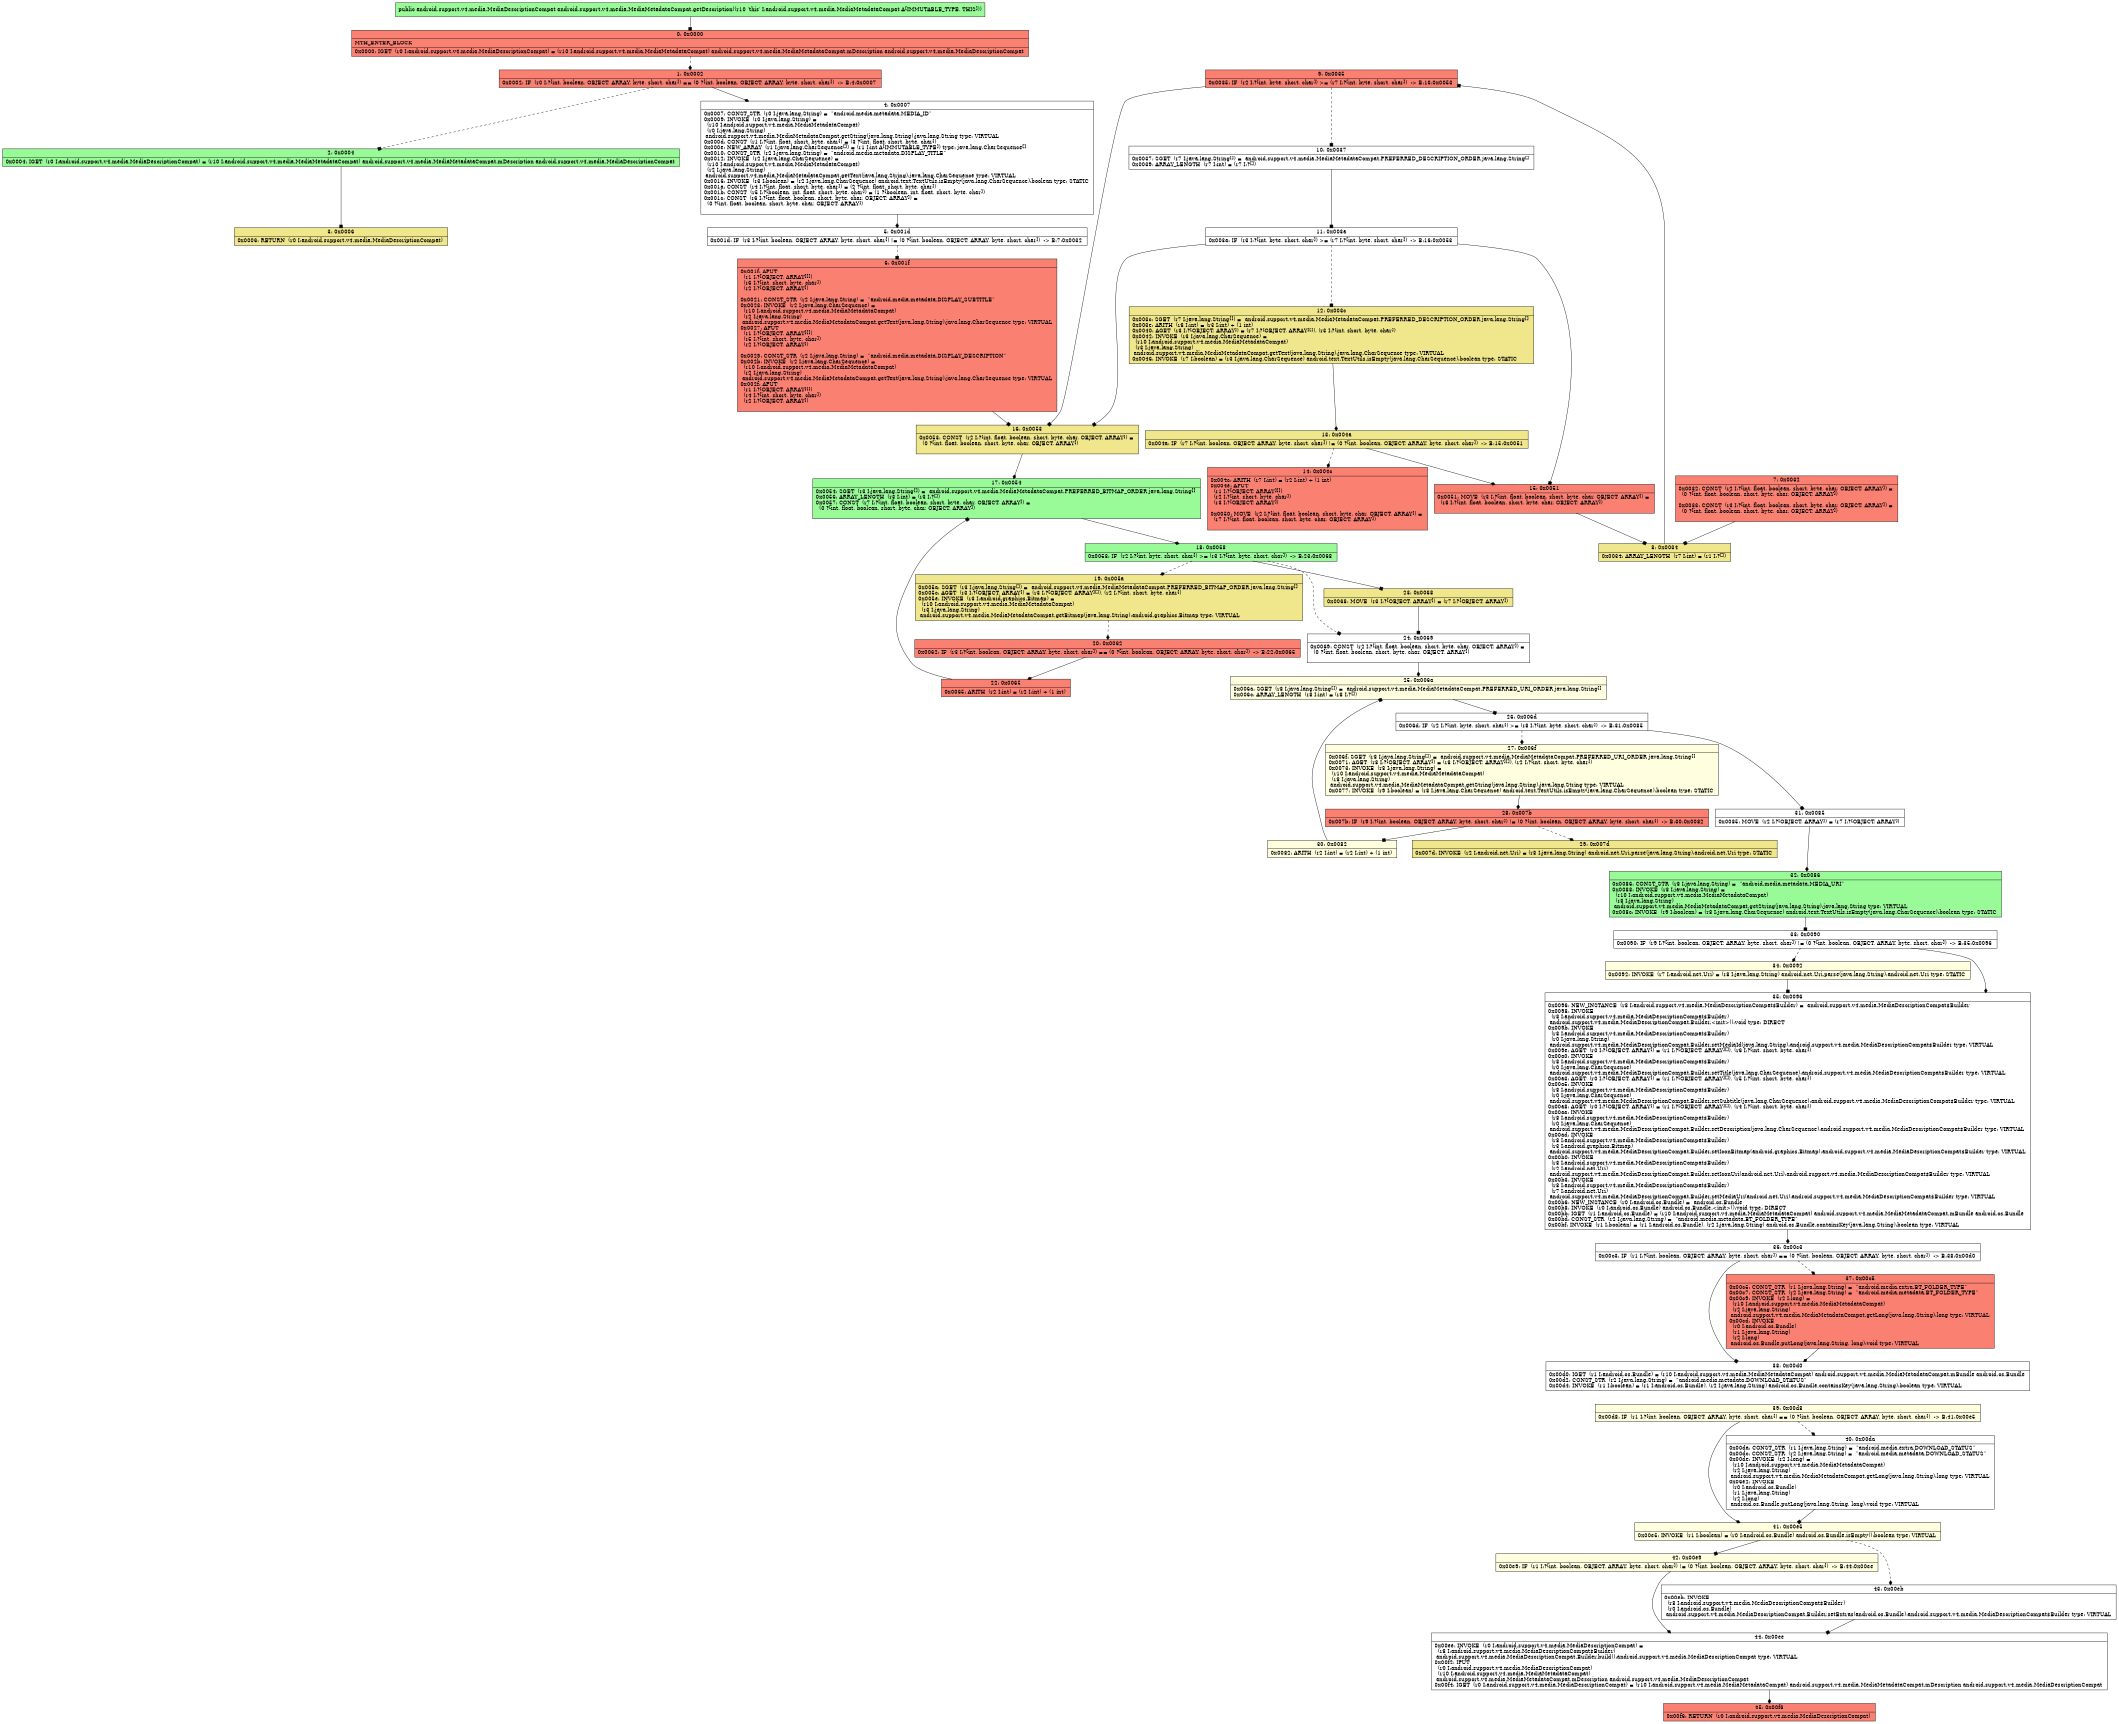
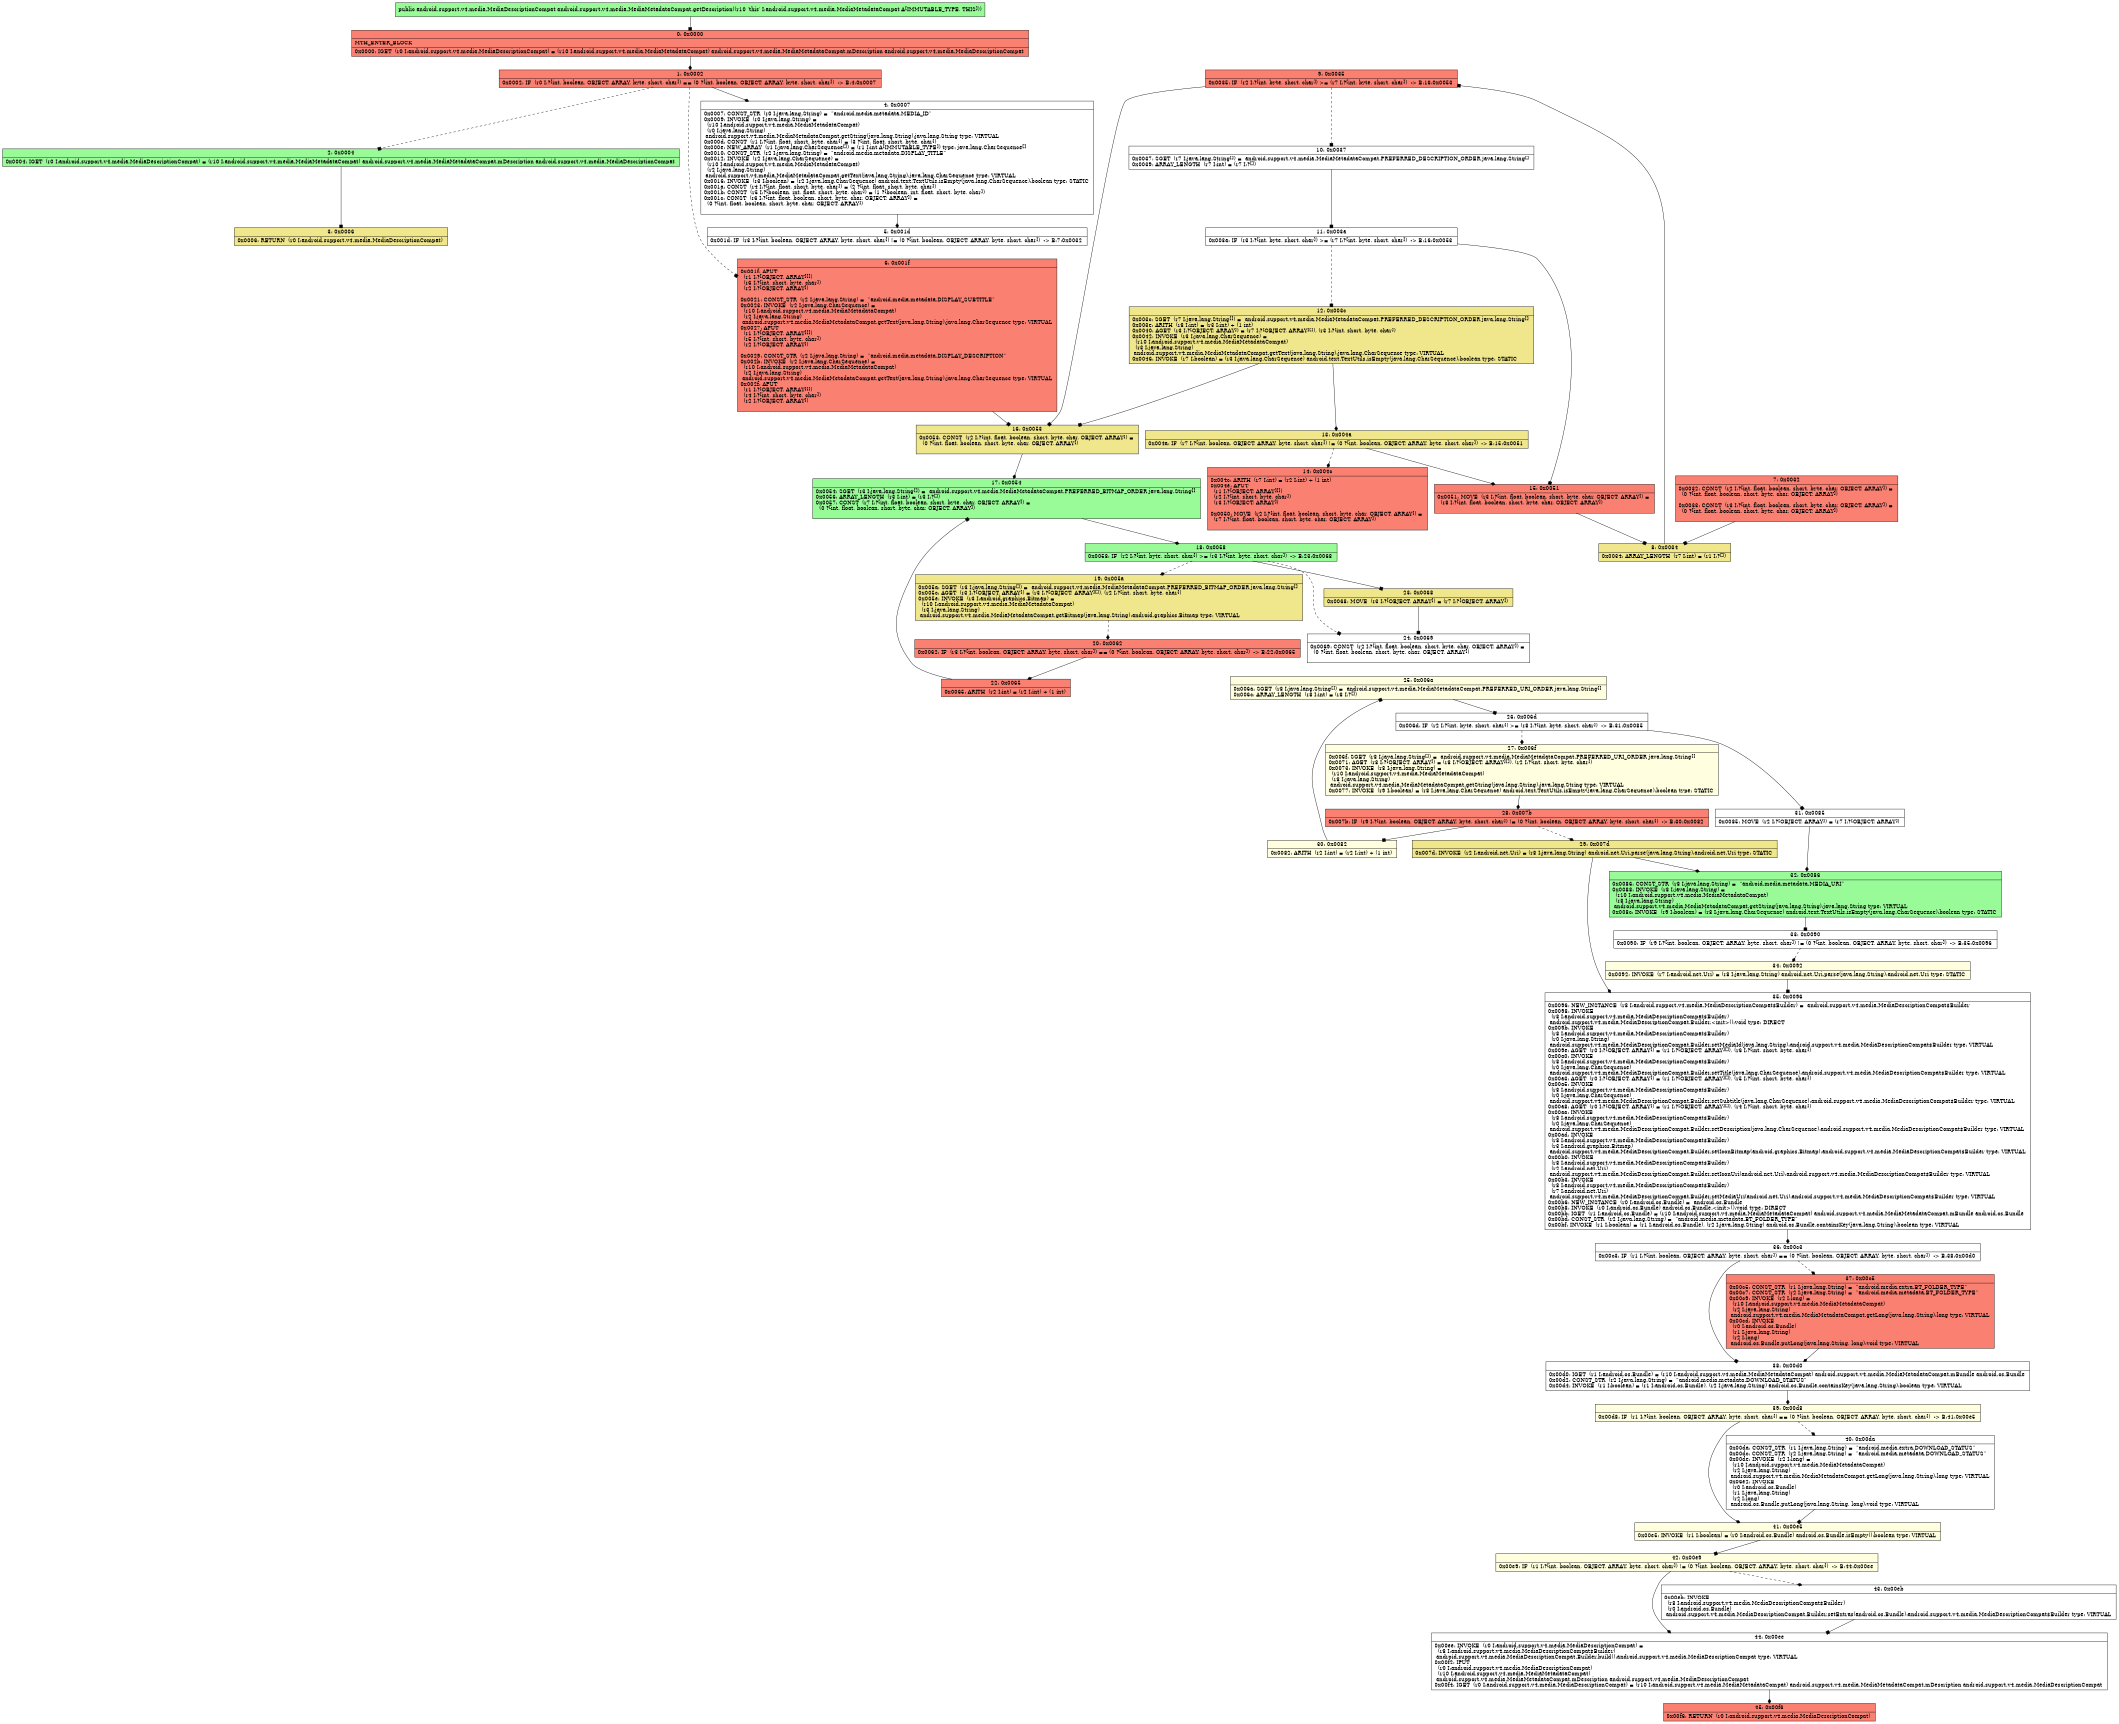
edge "0: 0x0000" -> "1: 0x0002": style dashed -> solid
edge "5: 0x001d" -> "6: 0x001f": now "1: 0x0002" -> "6: 0x001f"
edge "11: 0x003a" -> "16: 0x0053": now "12: 0x003c" -> "16: 0x0053"
edge "24: 0x0069" -> "25: 0x006a": removed
edge "29: 0x007d" -> "32: 0x0086": added
edge "33: 0x0090" -> "35: 0x0096": now "29: 0x007d" -> "35: 0x0096"
edge "38: 0x00d0" -> "39: 0x00d8": added
edge "41: 0x00e5" -> "43: 0x00eb": now "42: 0x00e9" -> "43: 0x00eb"
